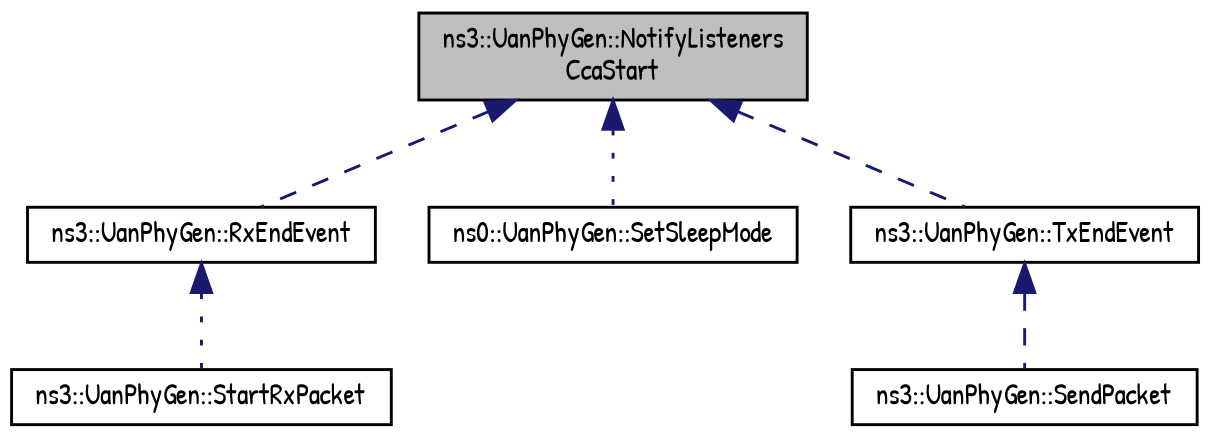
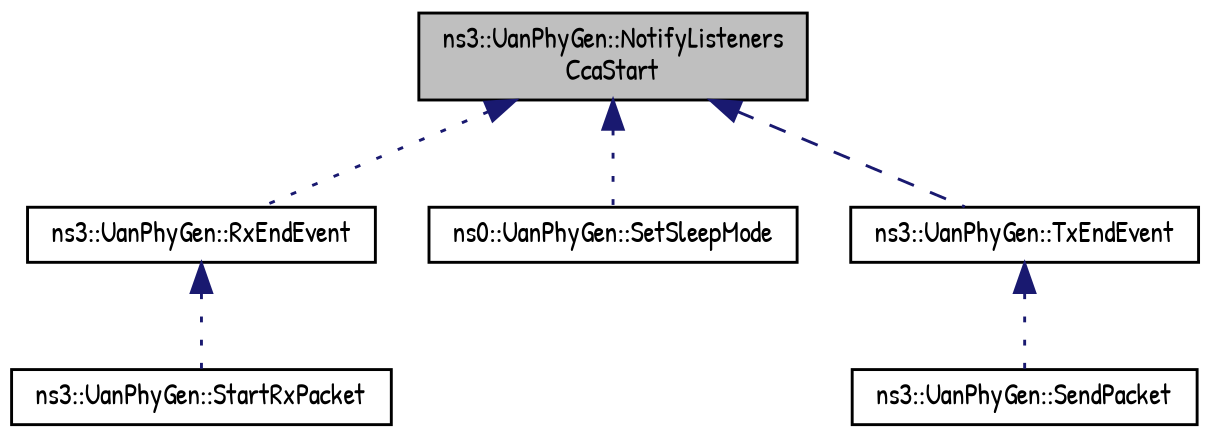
edge "ns3::UanPhyGen::RxEndEvent" -> "ns3::UanPhyGen::NotifyListeners CcaStart": style dashed -> dotted
edge "ns3::UanPhyGen::SendPacket" -> "ns3::UanPhyGen::TxEndEvent": style dashed -> dotted
